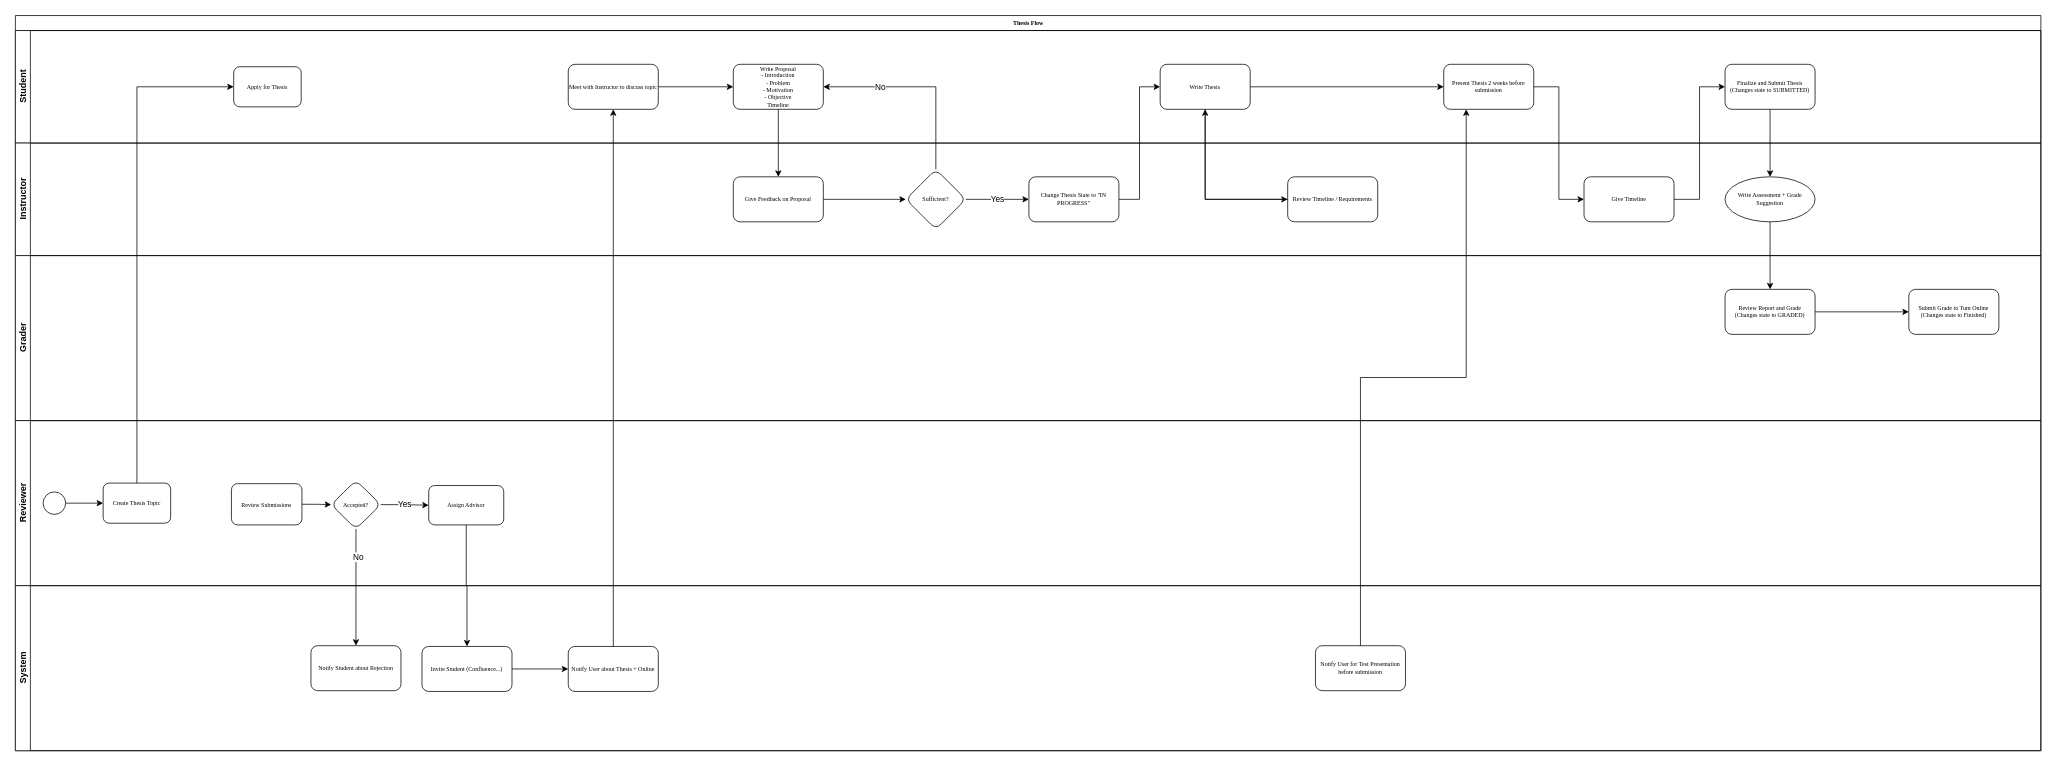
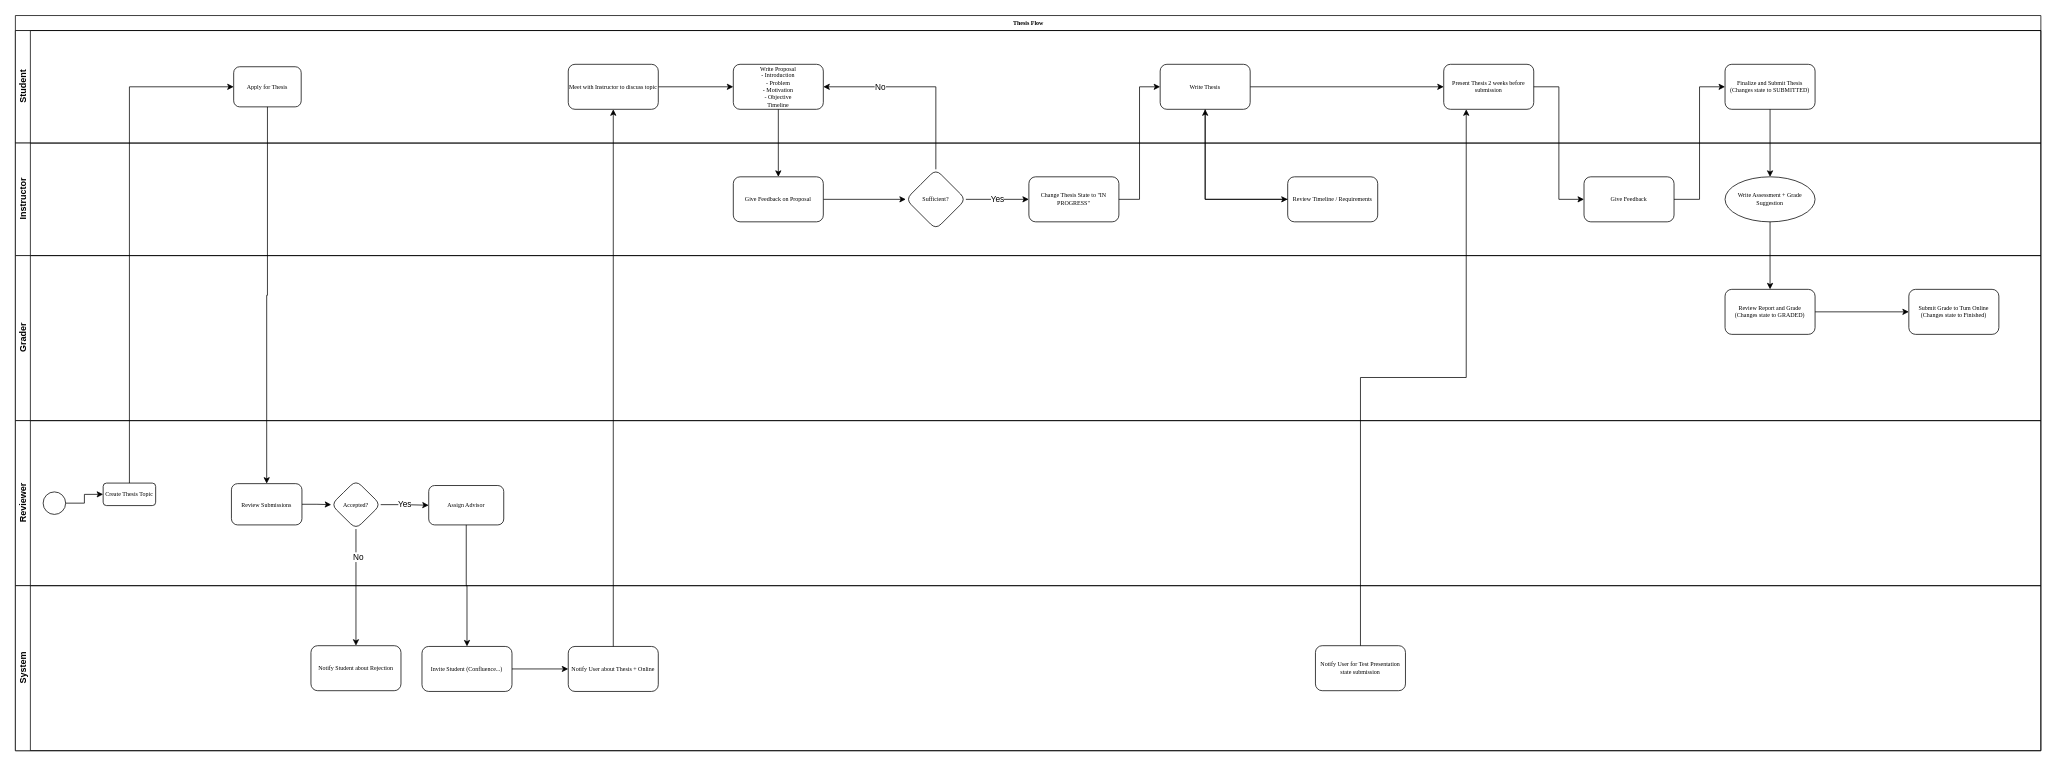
node "Give Timeline": label "Give Timeline" -> "Give Feedback"
edge "Apply for Thesis" -> "Review Submissions": added
node "Create Thesis Topic": size 68x40 -> 53x23
node "Notify User for Test Presentation before submission": label "Notify User for Test Presentation before submission" -> "Notify User for Test Presentation state submission"
